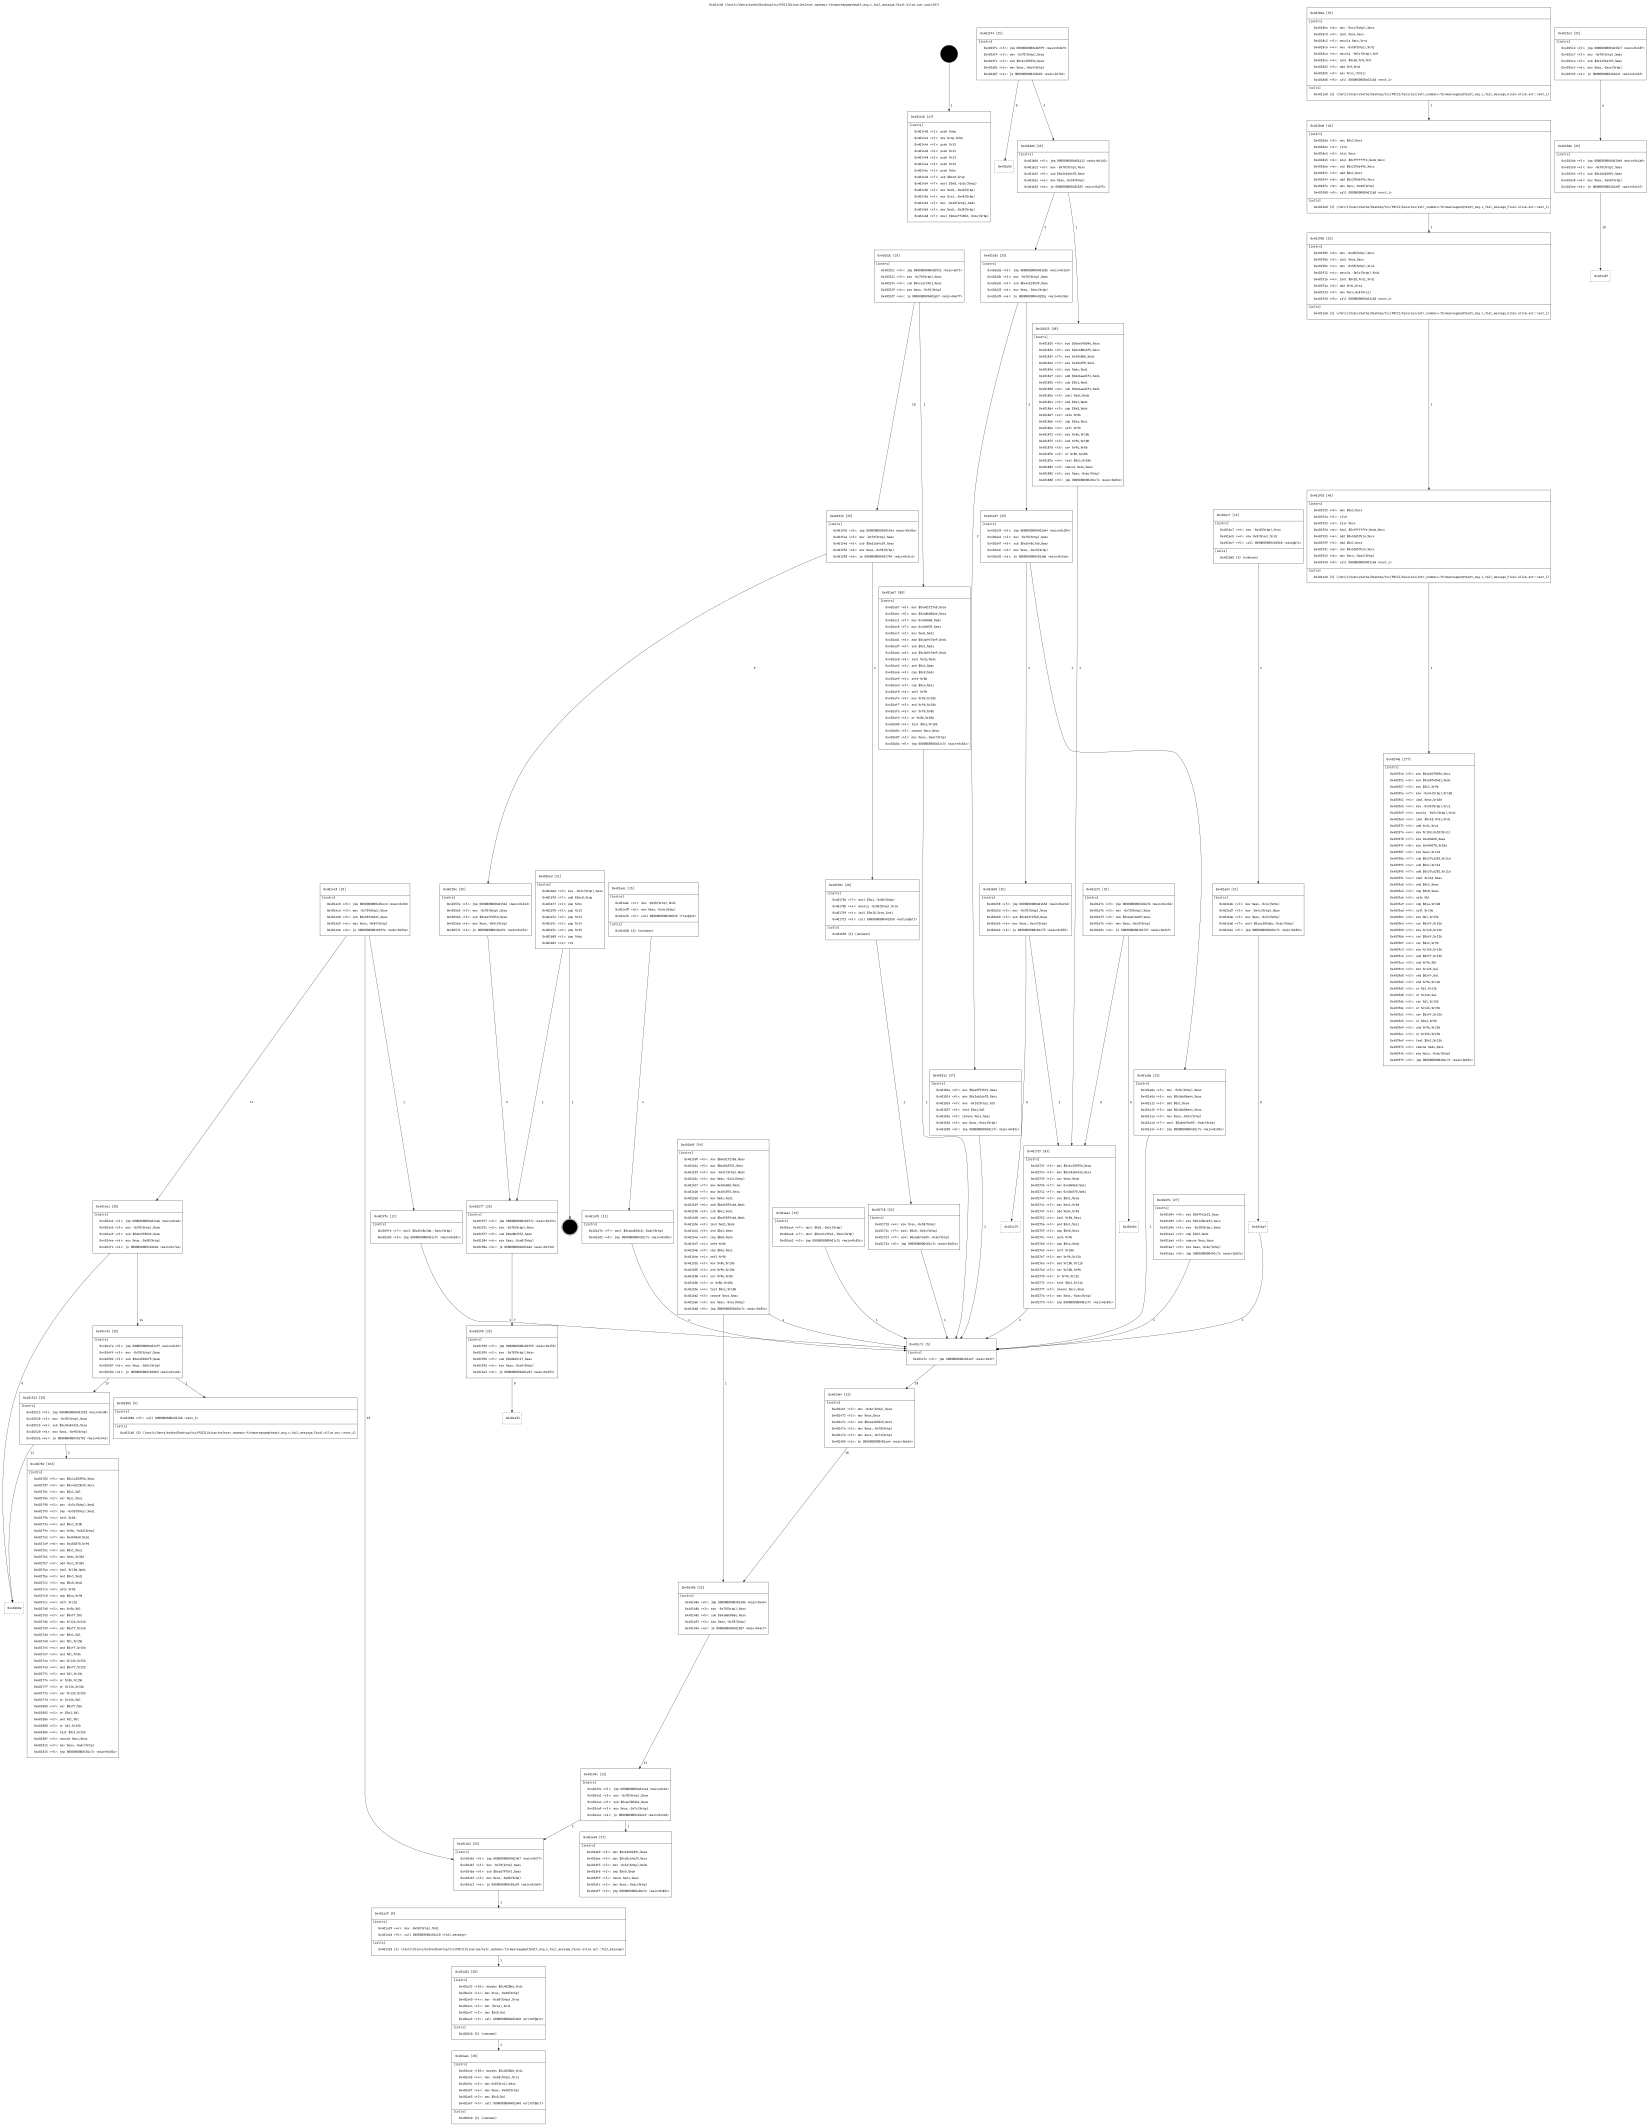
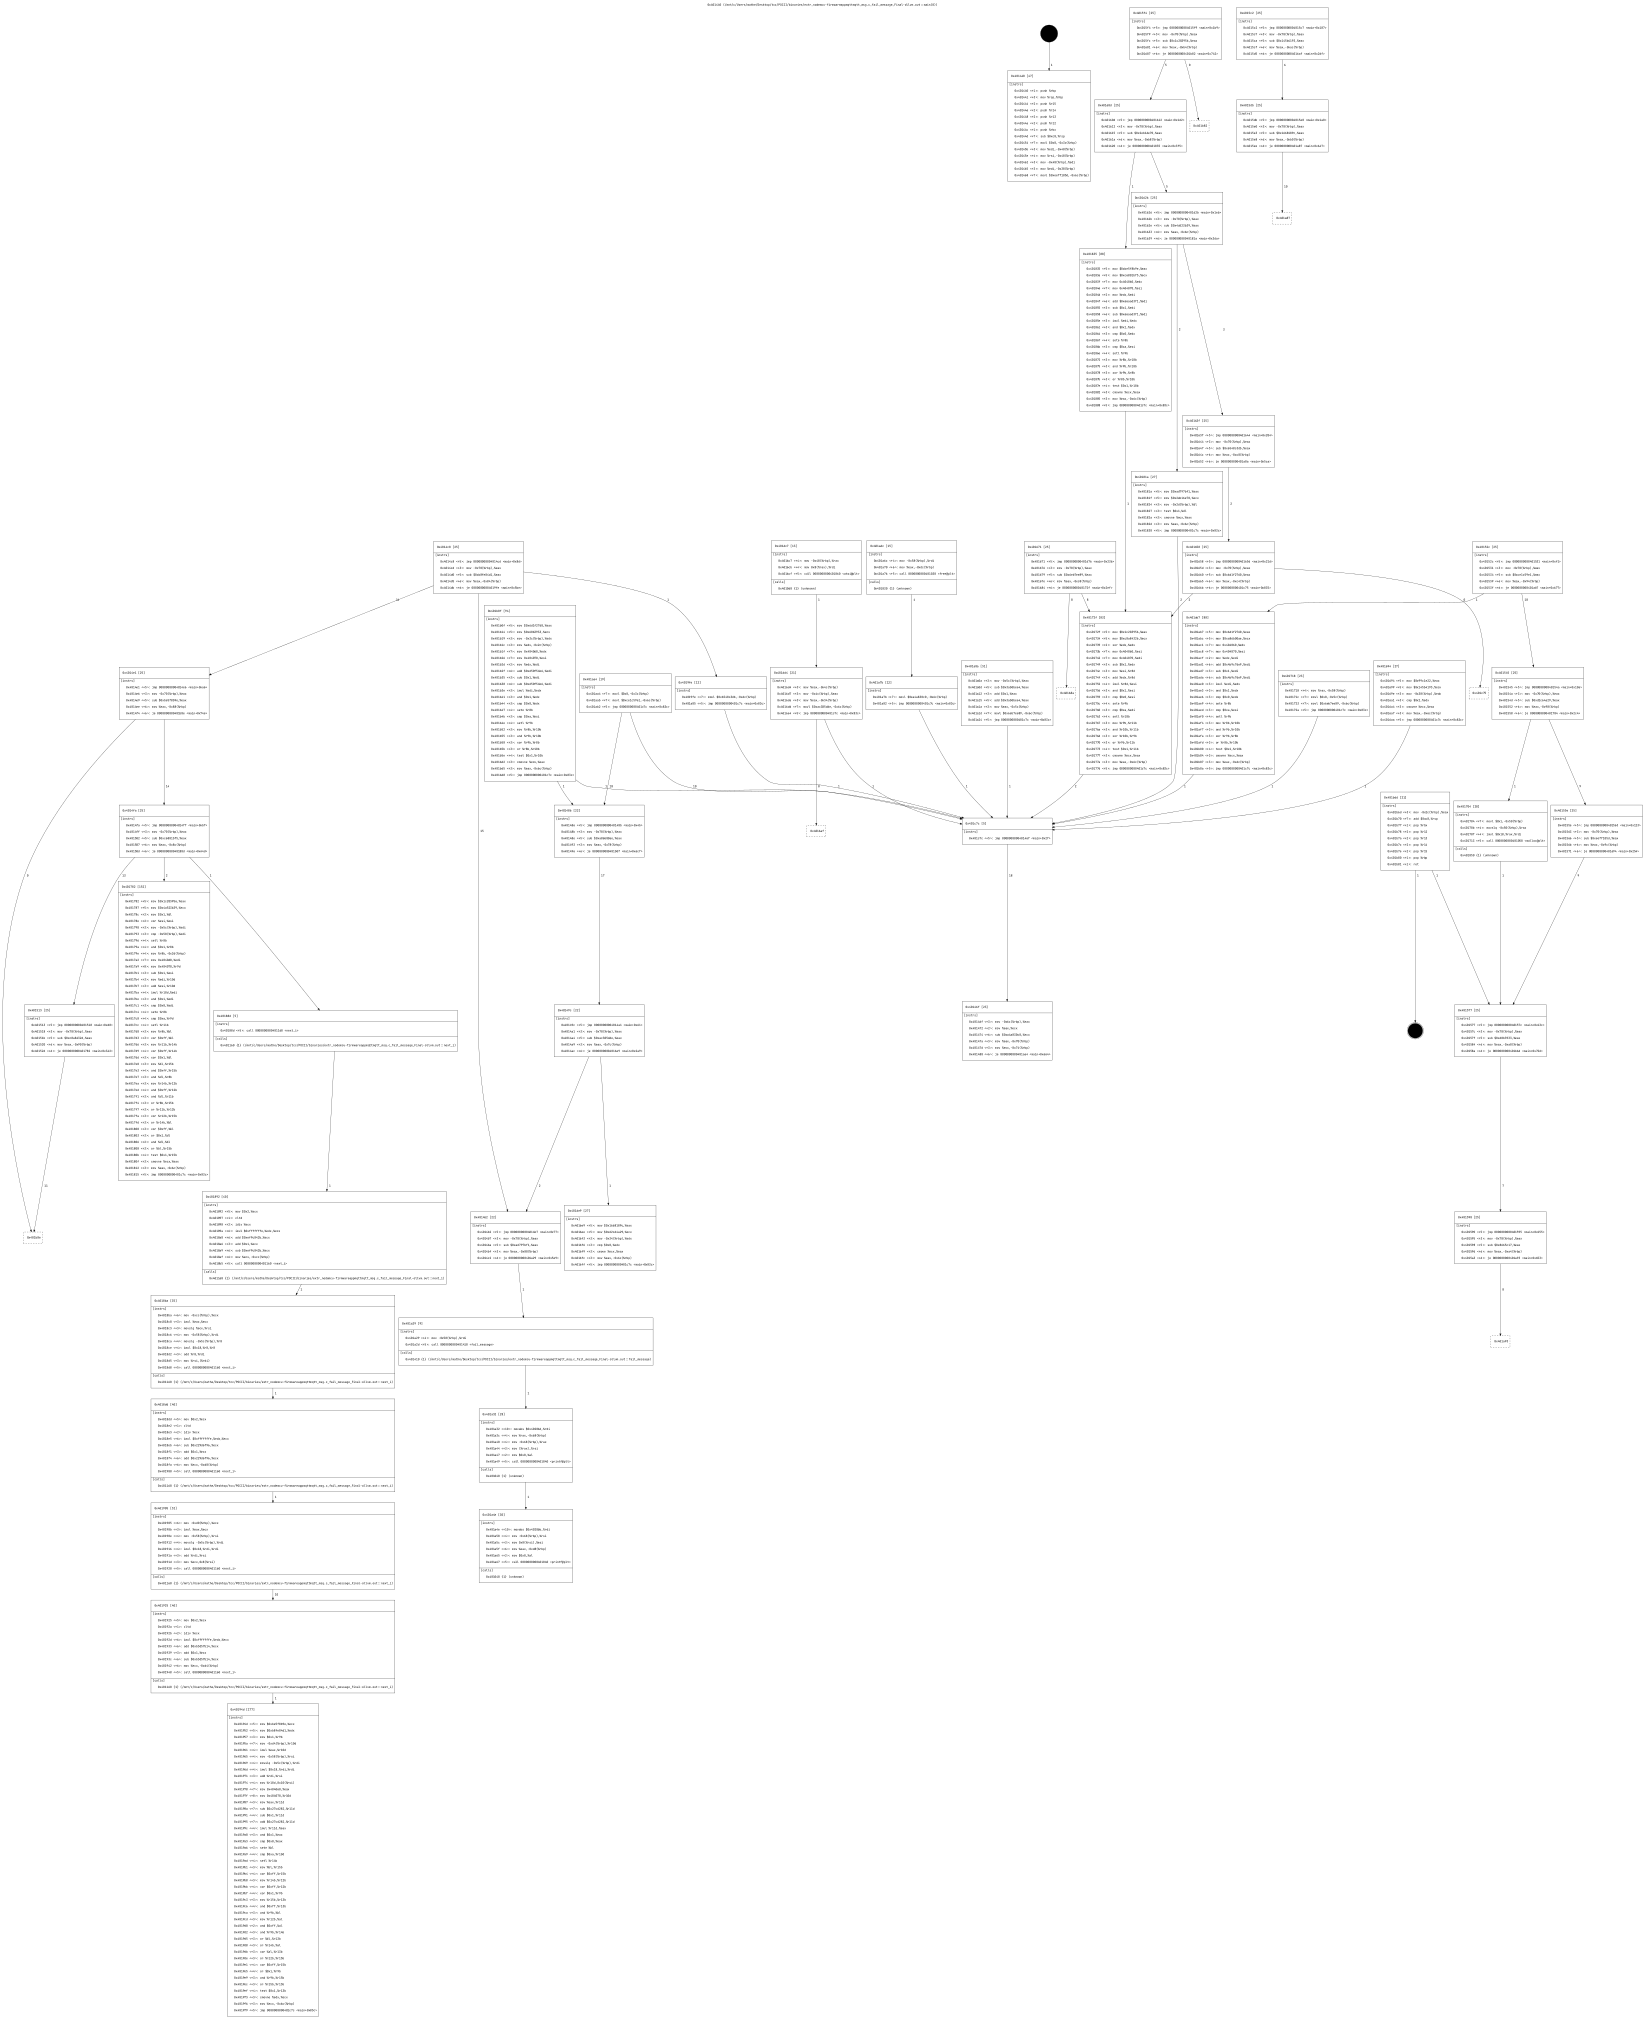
edge "0x401905 [32]" -> "0x401925 [40]": label " 1" -> " 10"
edge "0x40163f [25]" -> "0x401a0a [31]": removed, label "1"
edge "0x401704 [20]" -> "0x401718 [23]": now "0x401704 [20]" -> "0x401577 [25]"
node "0x401892 [40]": added
edge "0x401aa4 [19]" -> "0x401c7c [5]": label " 1" -> " 10"
edge "0x4016af" -> "0x401c7c [5]": now "0x4016d4 [21]" -> "0x401c7c [5]"
edge "0x401513 [25]" -> "0x401782 [152]": now "0x4014fa [25]" -> "0x401782 [152]"
edge "0x40146f [23]" -> "0x401486 [22]": now "0x401aa4 [19]" -> "0x401486 [22]"
